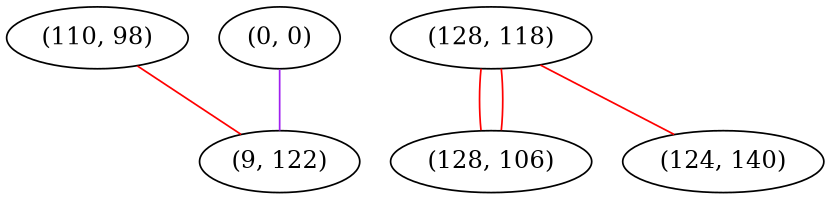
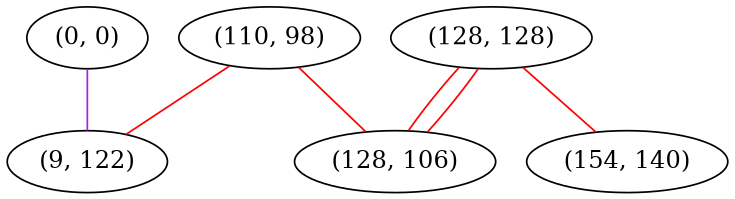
node "(128, 118)": label "(128, 118)" -> "(128, 128)"
edge "(110, 98)" -- "(128, 106)": added
node "(124, 140)": label "(124, 140)" -> "(154, 140)"
